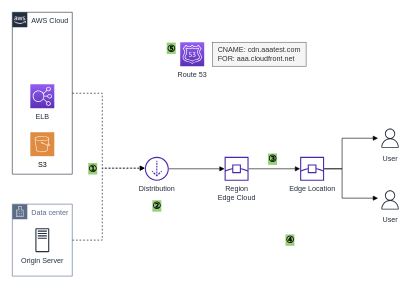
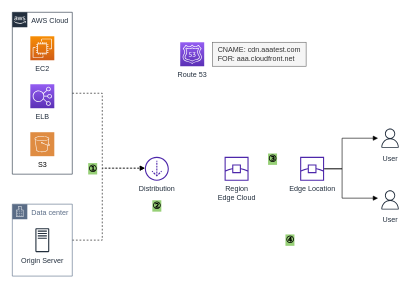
node "EC2": added
node "⑤": removed
edge "Distribution" -> "Region Edge Cloud": removed
edge "Region Edge Cloud" -> "Edge Location": removed
